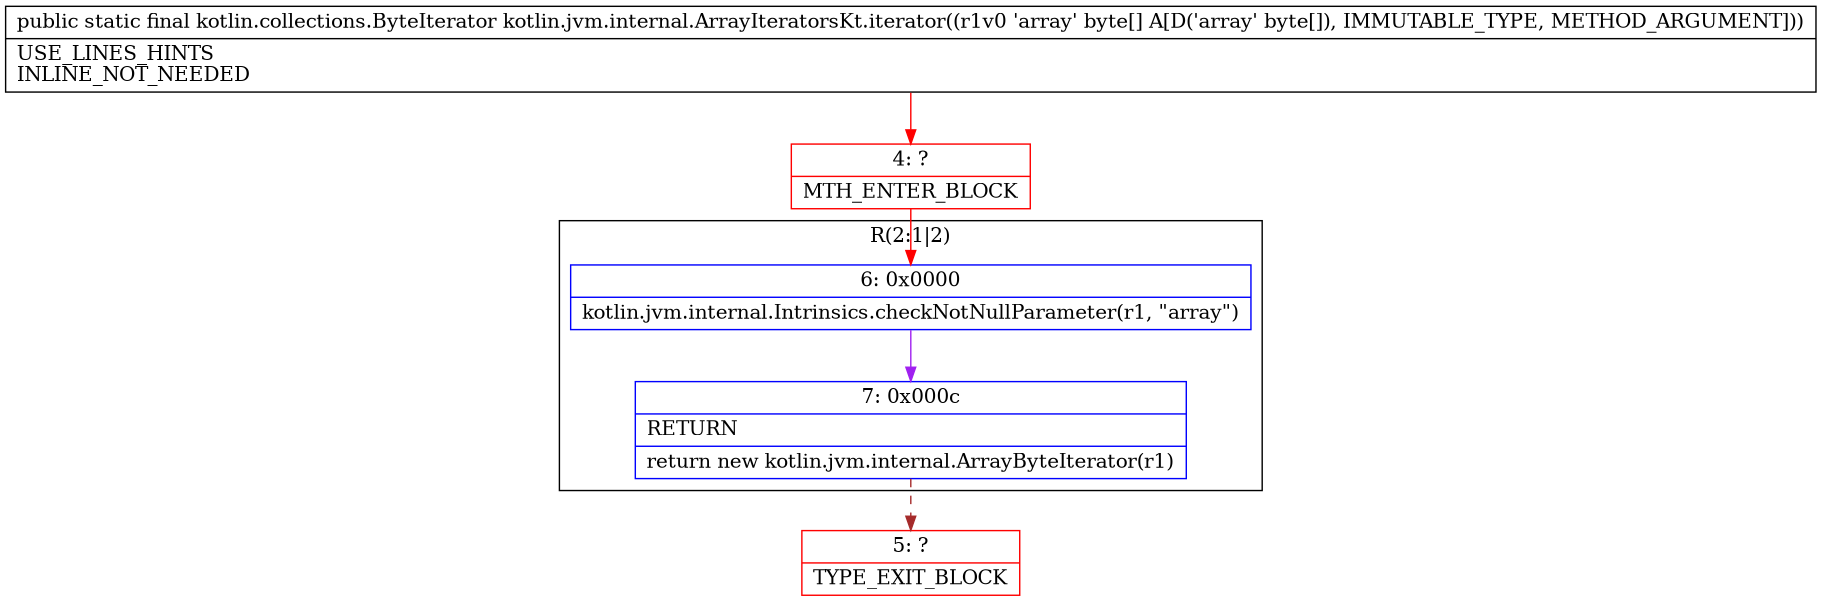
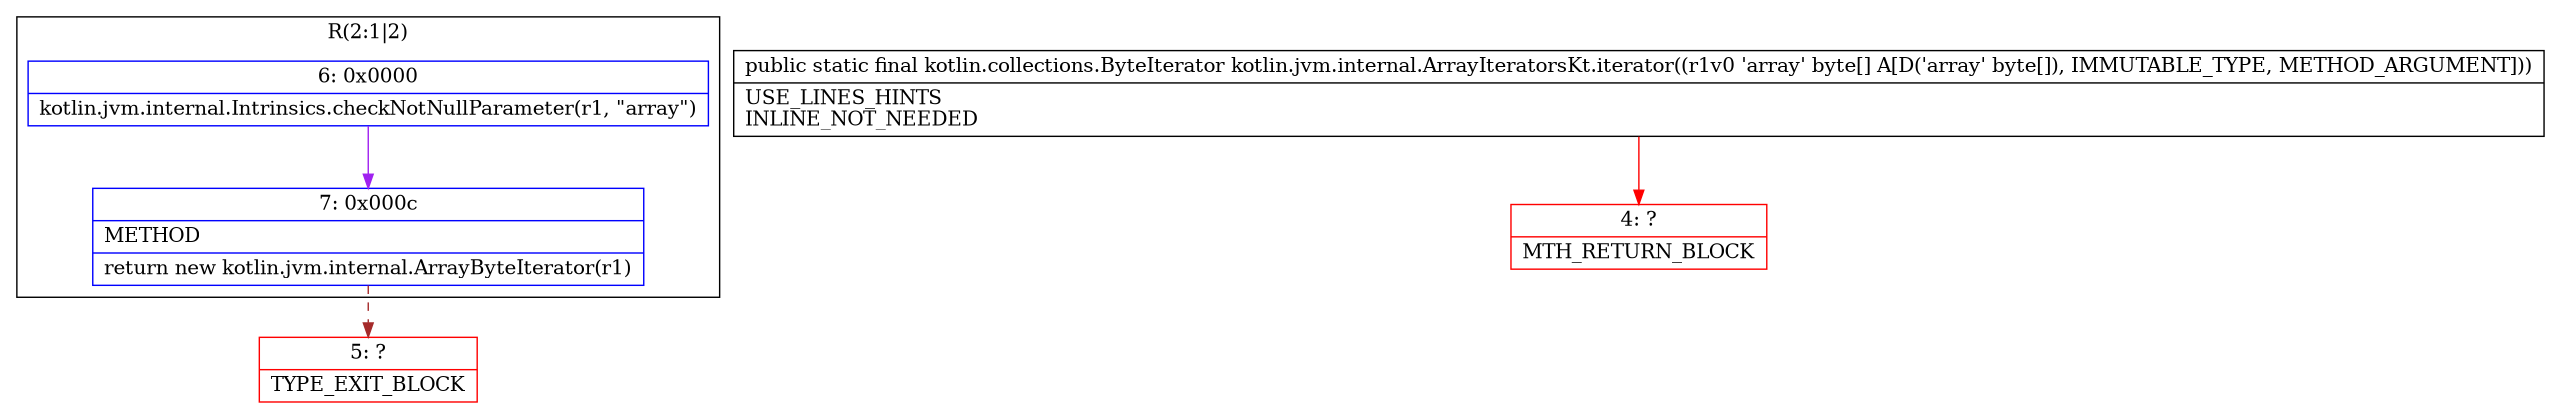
node "4: ?": text "MTH_ENTER_BLOCK" -> "MTH_RETURN_BLOCK"
edge "4: ?" -> "6: 0x0000": removed
node "7: 0x000c": text "RETURN" -> "METHOD"
